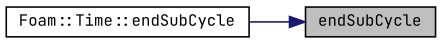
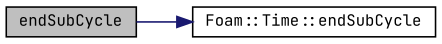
edge "Foam::Time::endSubCycle" -> "endSubCycle": reversed
